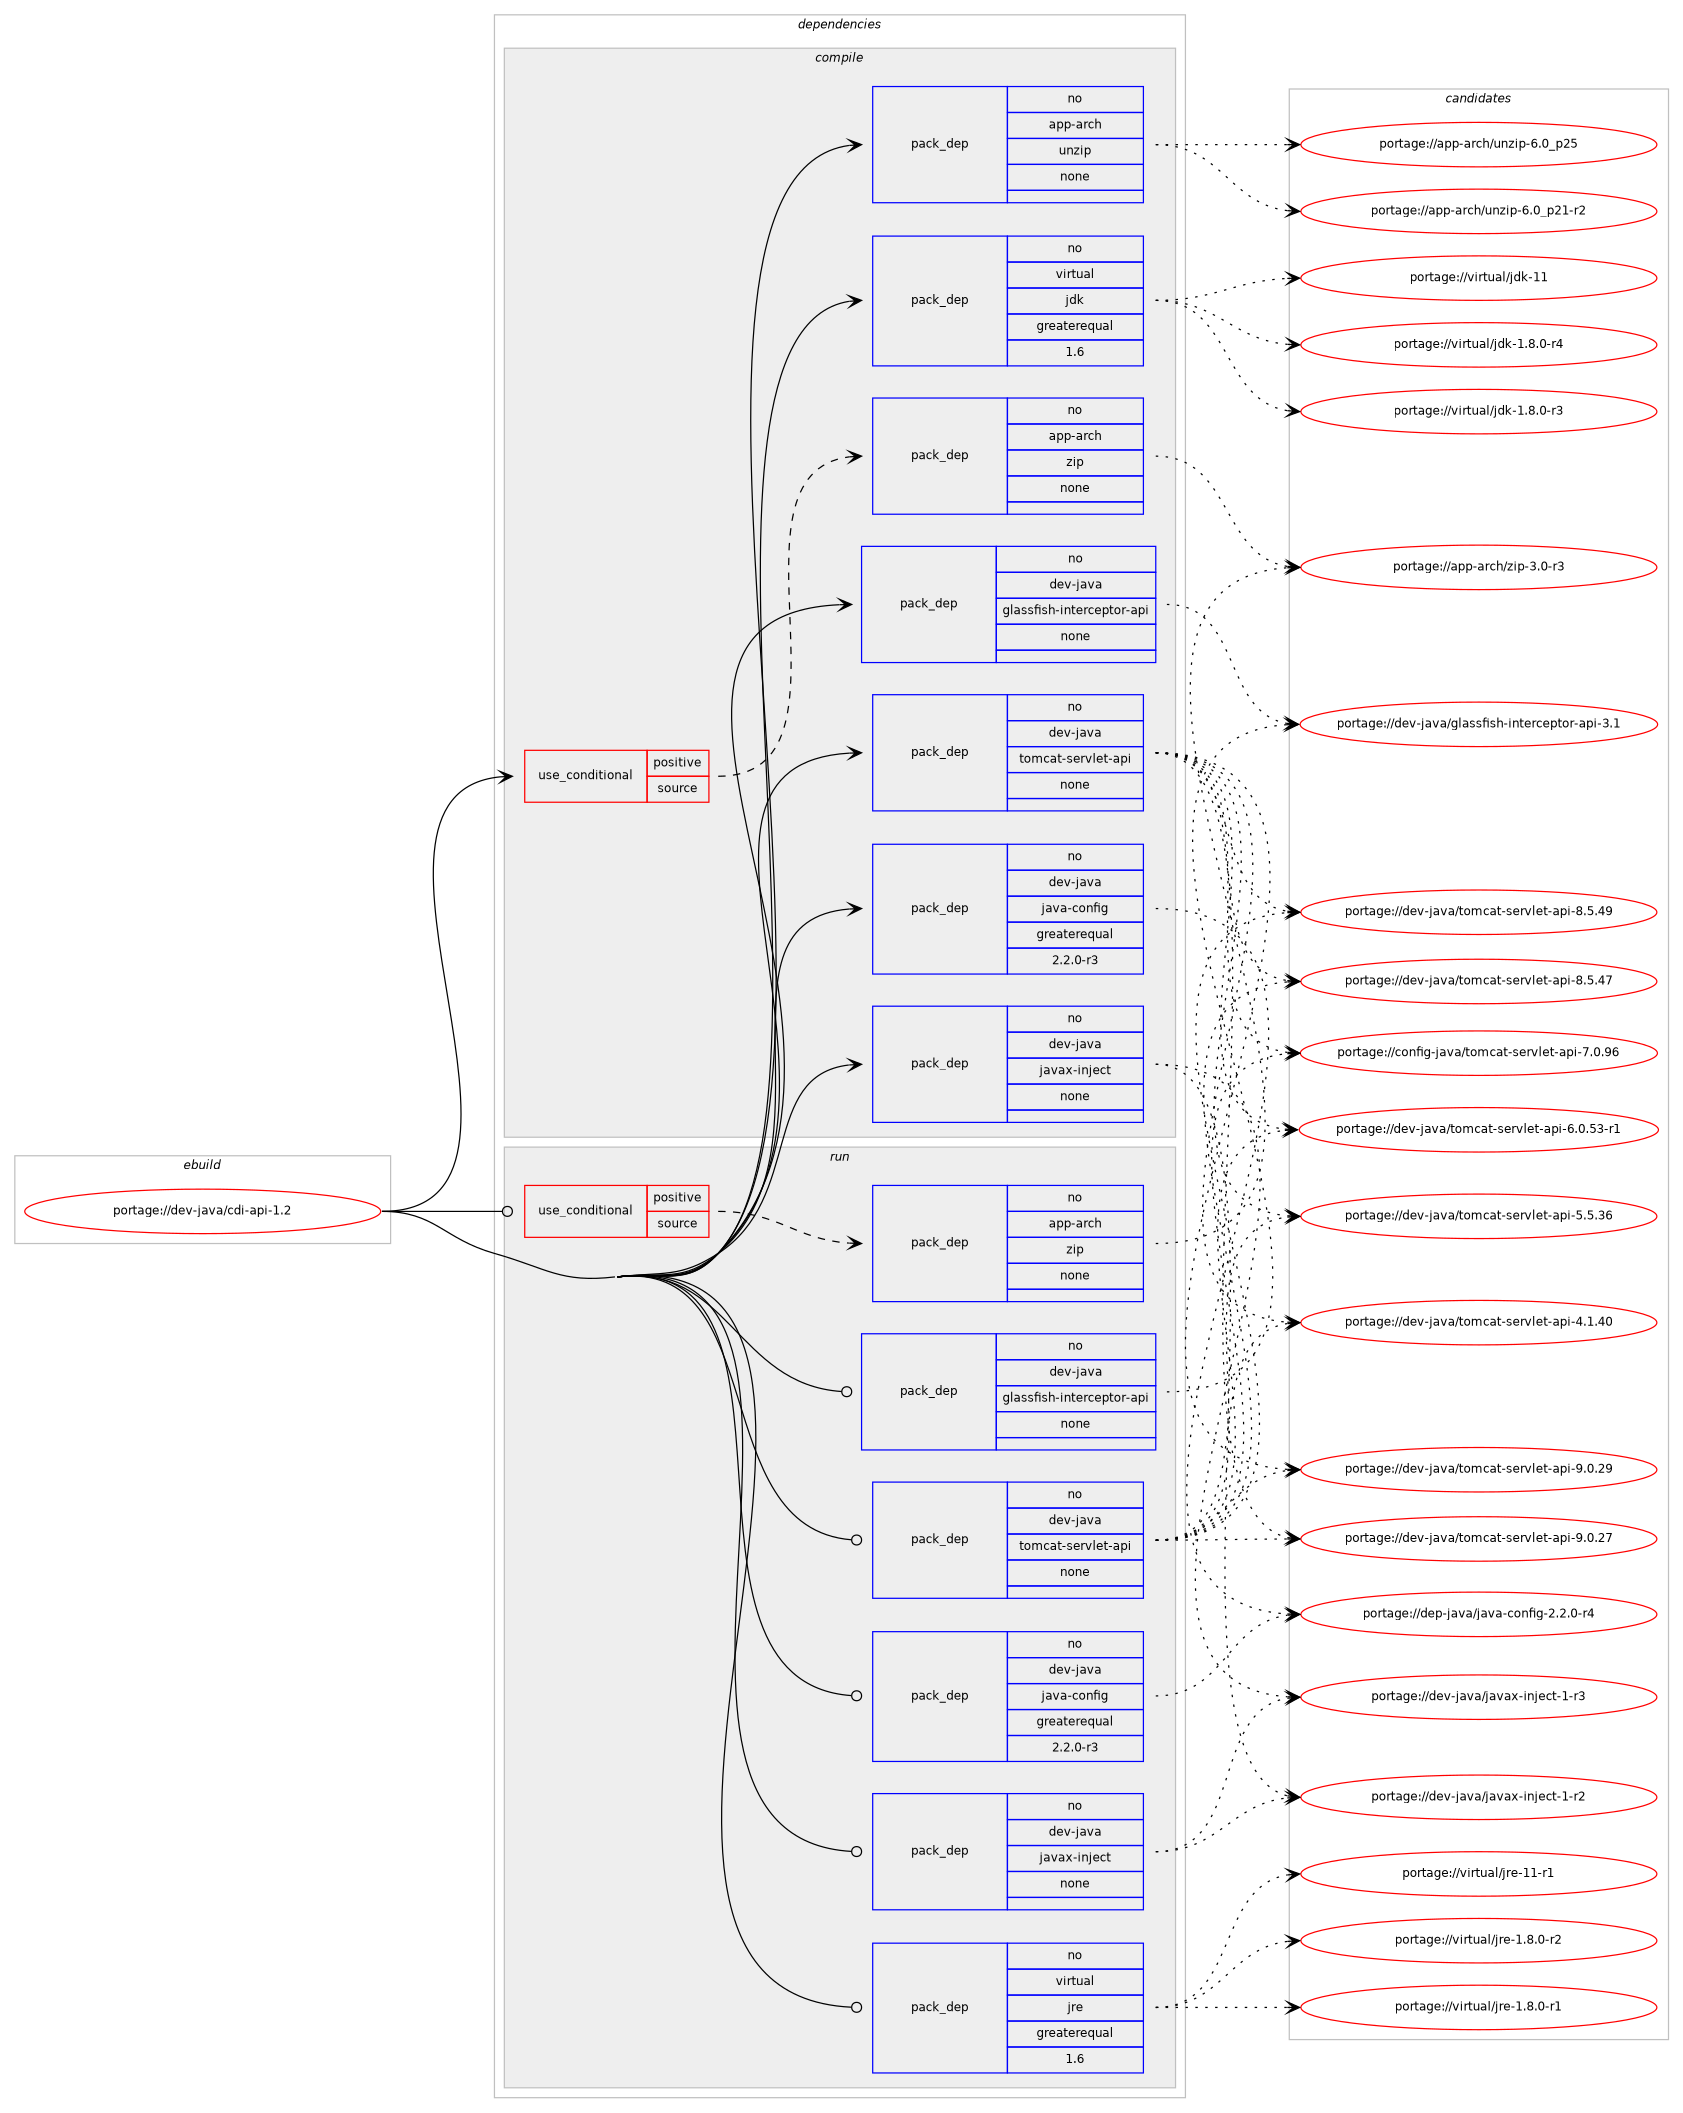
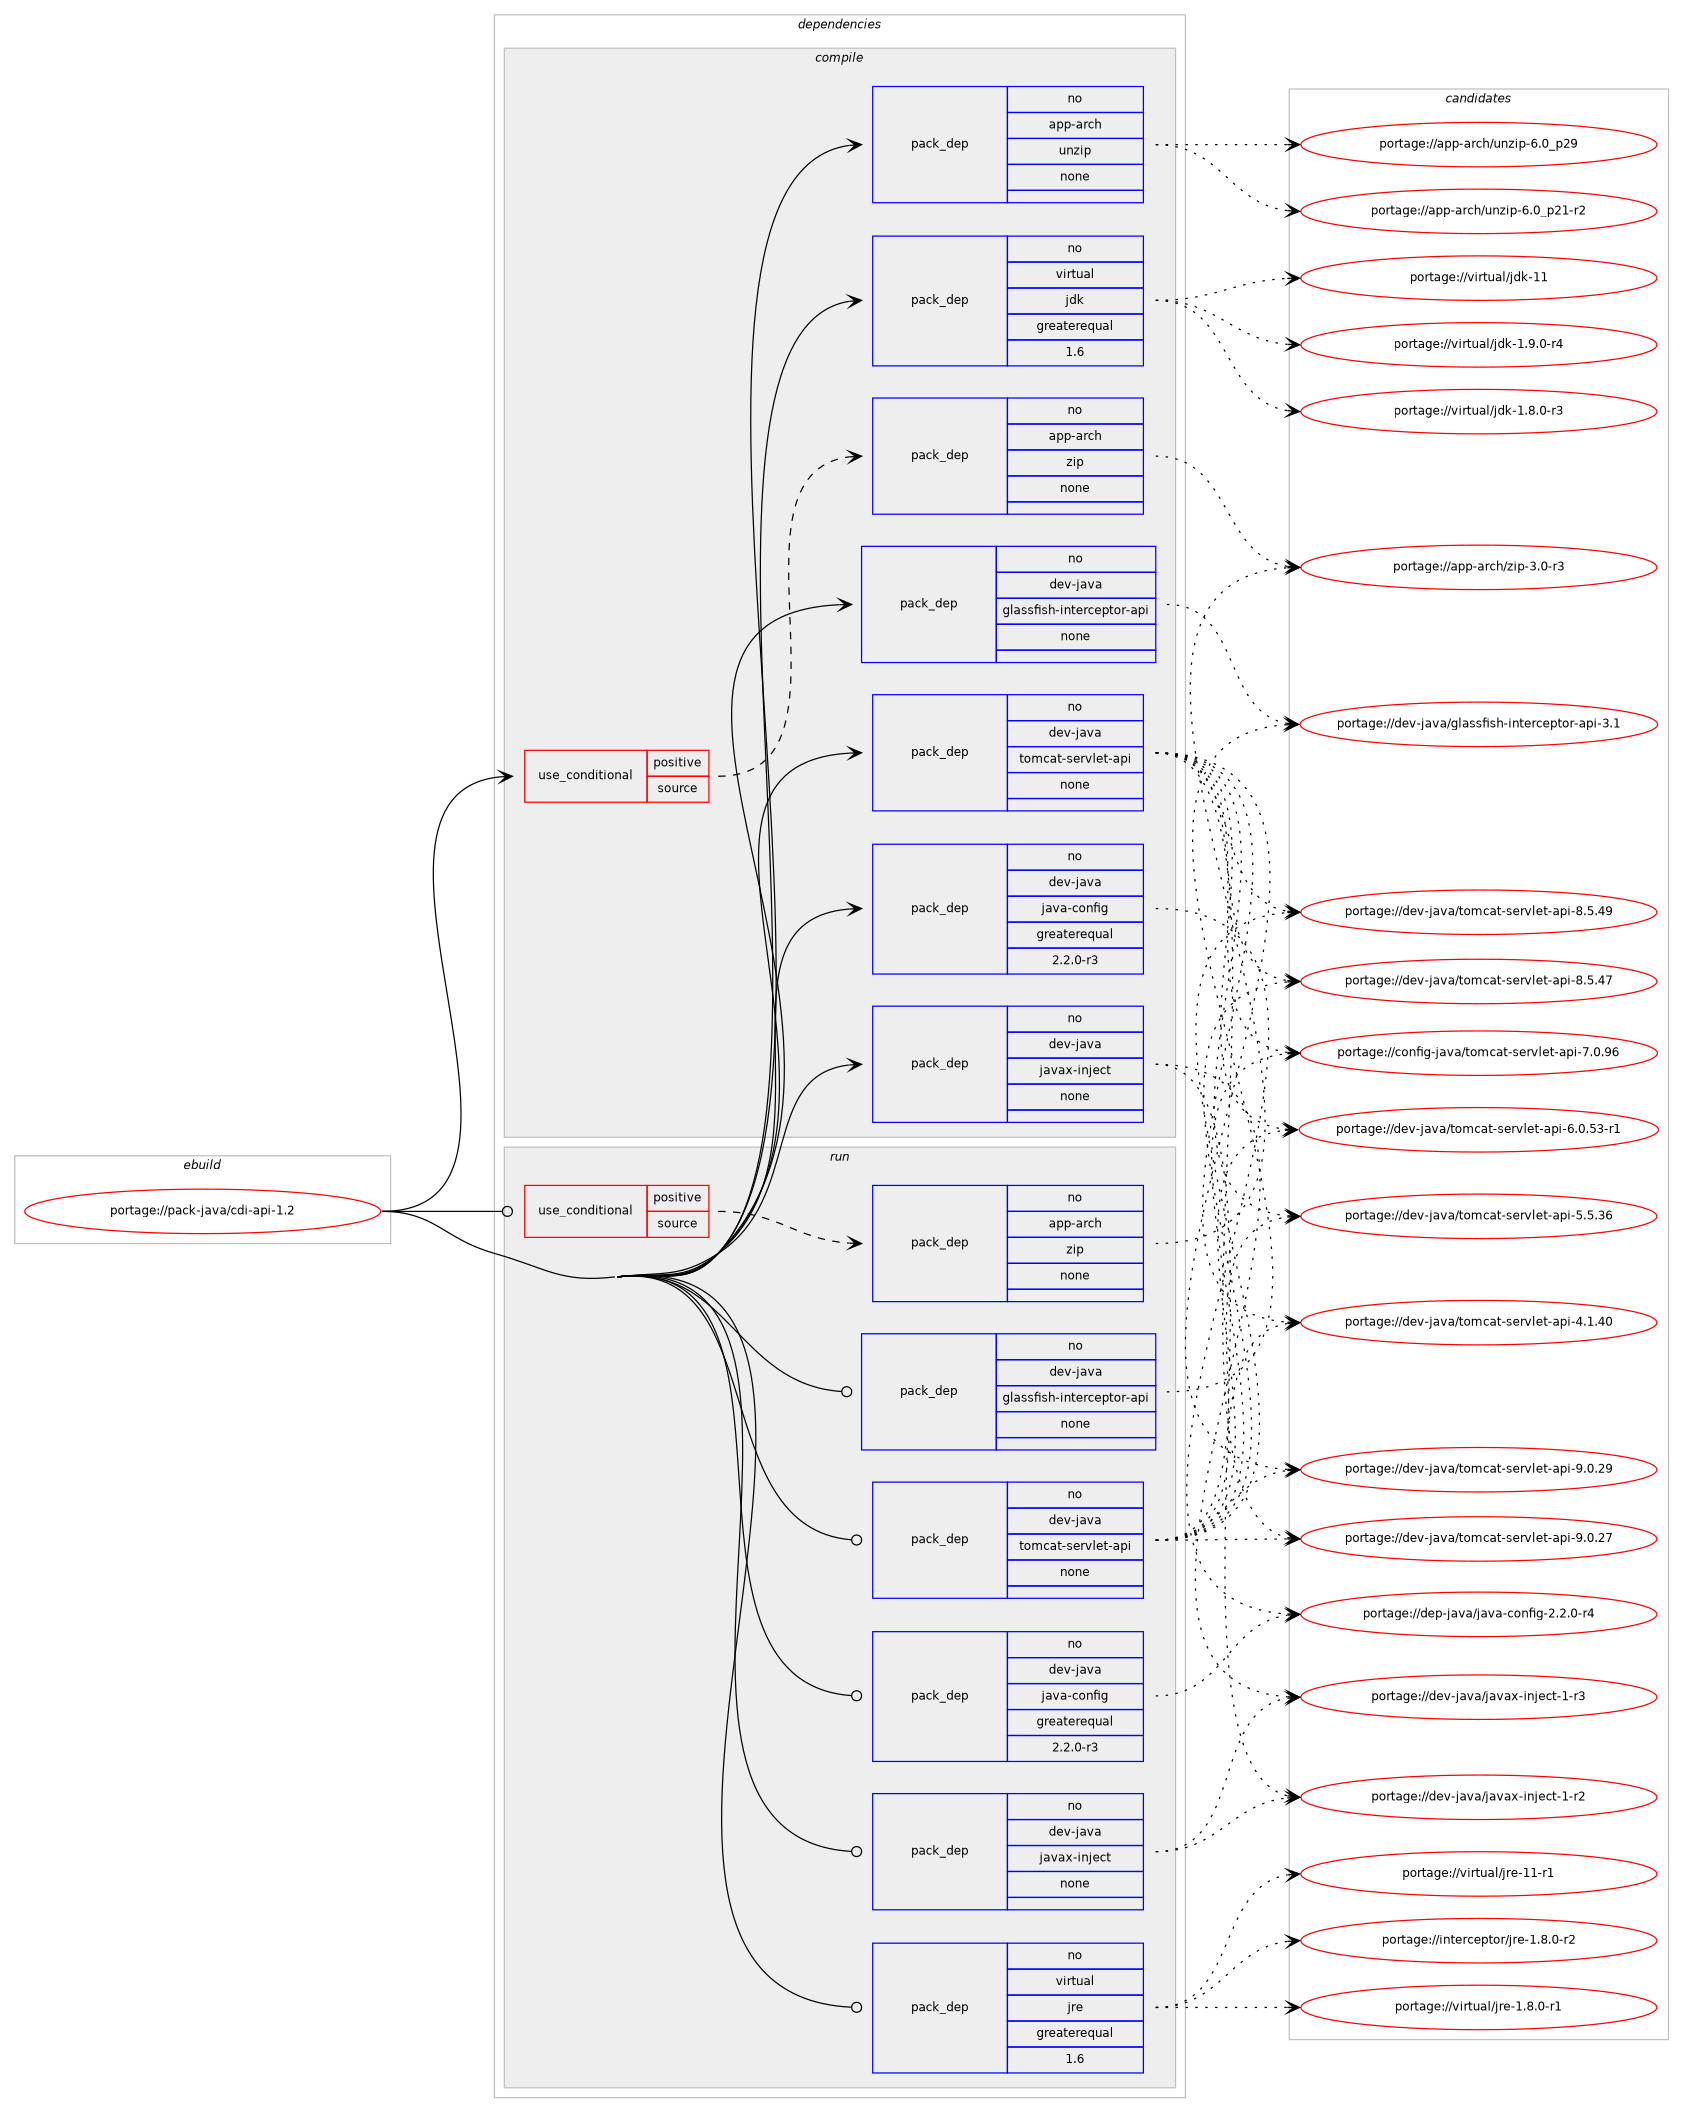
node "portage://app-arch/unzip-6.0_p25": label "portage://app-arch/unzip-6.0_p25" -> "portage://app-arch/unzip-6.0_p29"
node "portage://virtual/jdk-1.8.0-r4": label "portage://virtual/jdk-1.8.0-r4" -> "portage://virtual/jdk-1.9.0-r4"
node "portage://dev-java/cdi-api-1.2": label "portage://dev-java/cdi-api-1.2" -> "portage://pack-java/cdi-api-1.2"
node "portage://virtual/jre-1.8.0-r2": label "portage://virtual/jre-1.8.0-r2" -> "portage://interceptor/jre-1.8.0-r2"
